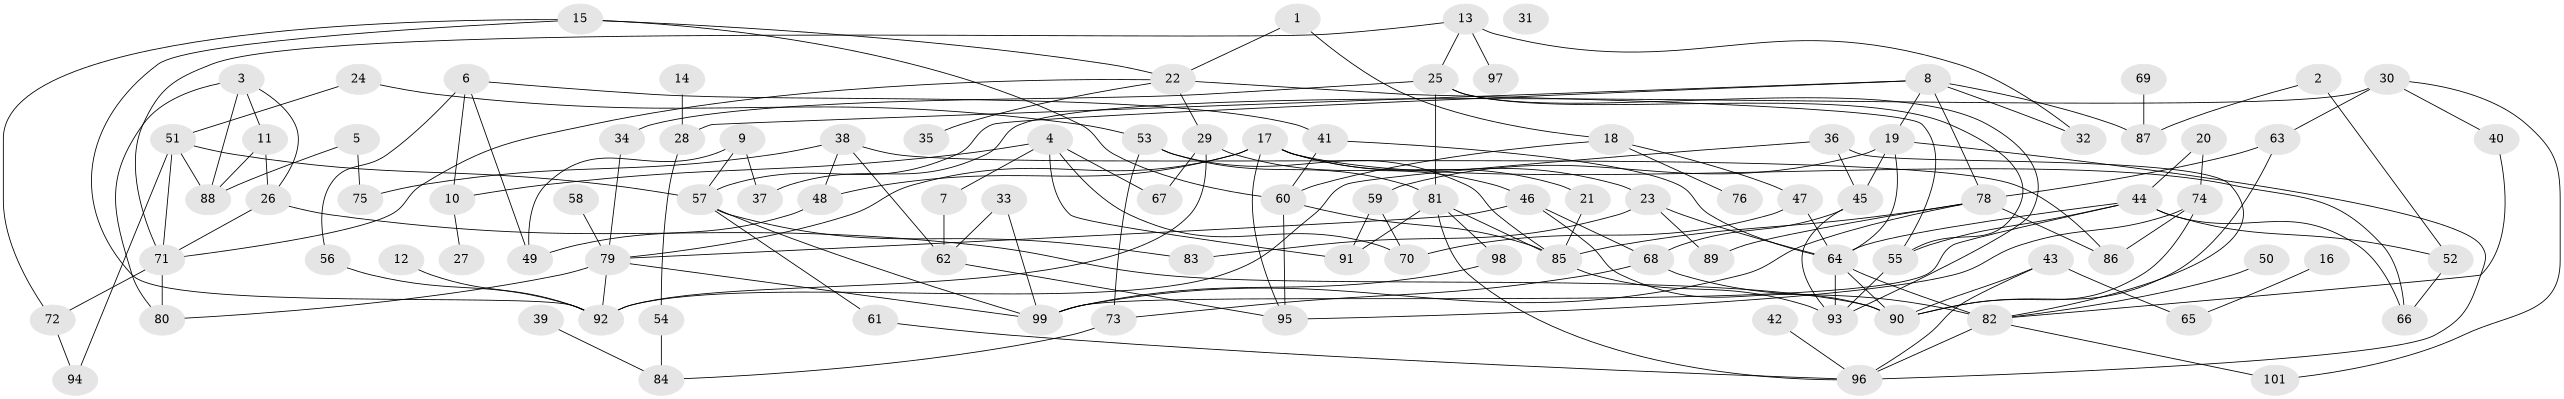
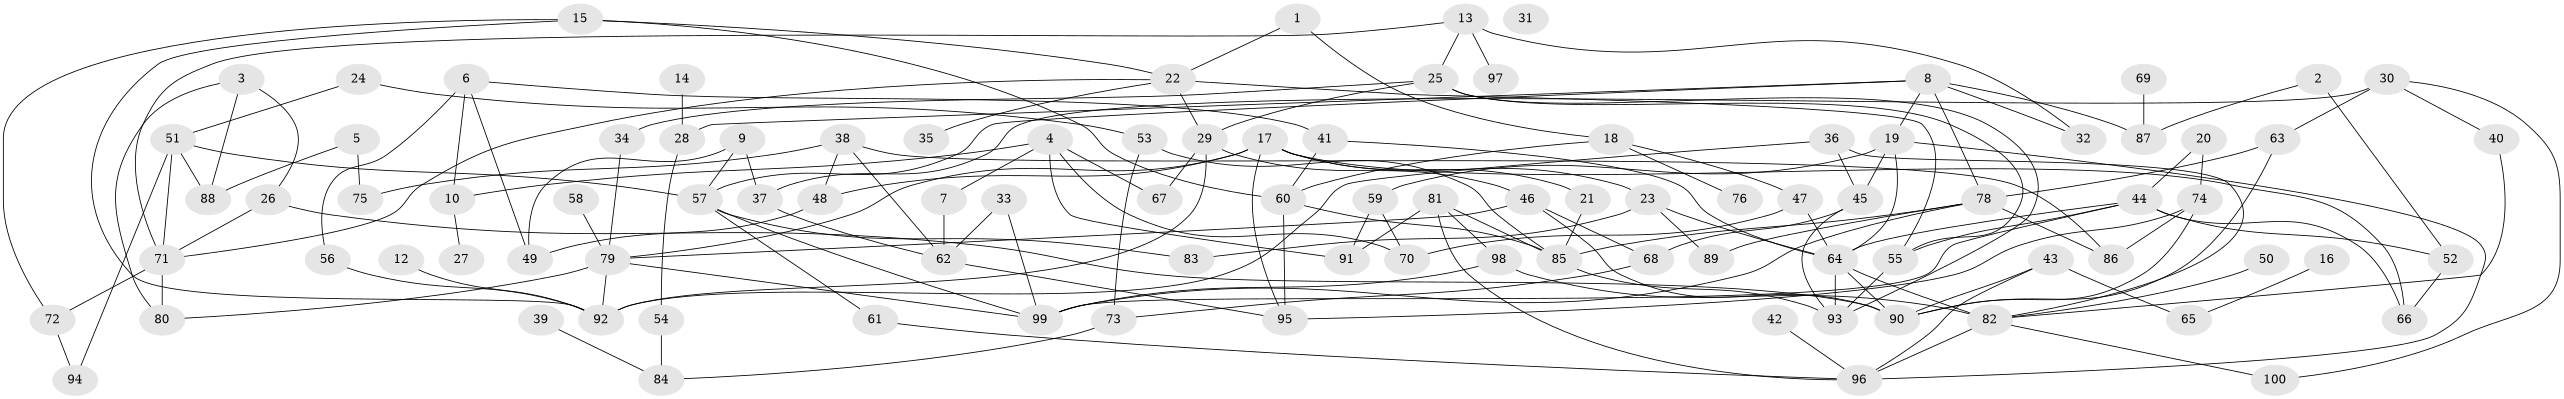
edge "25" -- "81": now "25" -- "29"
node "11": removed
edge "53" -- "81": removed
edge "37" -- "62": added
edge "68" -- "82": now "98" -- "82"
node "101": label "101" -> "100"
